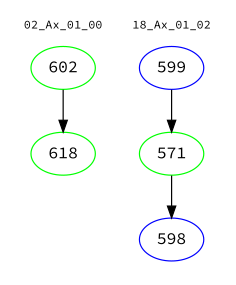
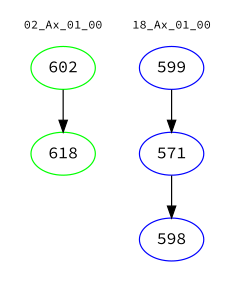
cluster "18_Ax_01_02": label "18_Ax_01_02" -> "18_Ax_01_00"
node "571": color green -> blue
